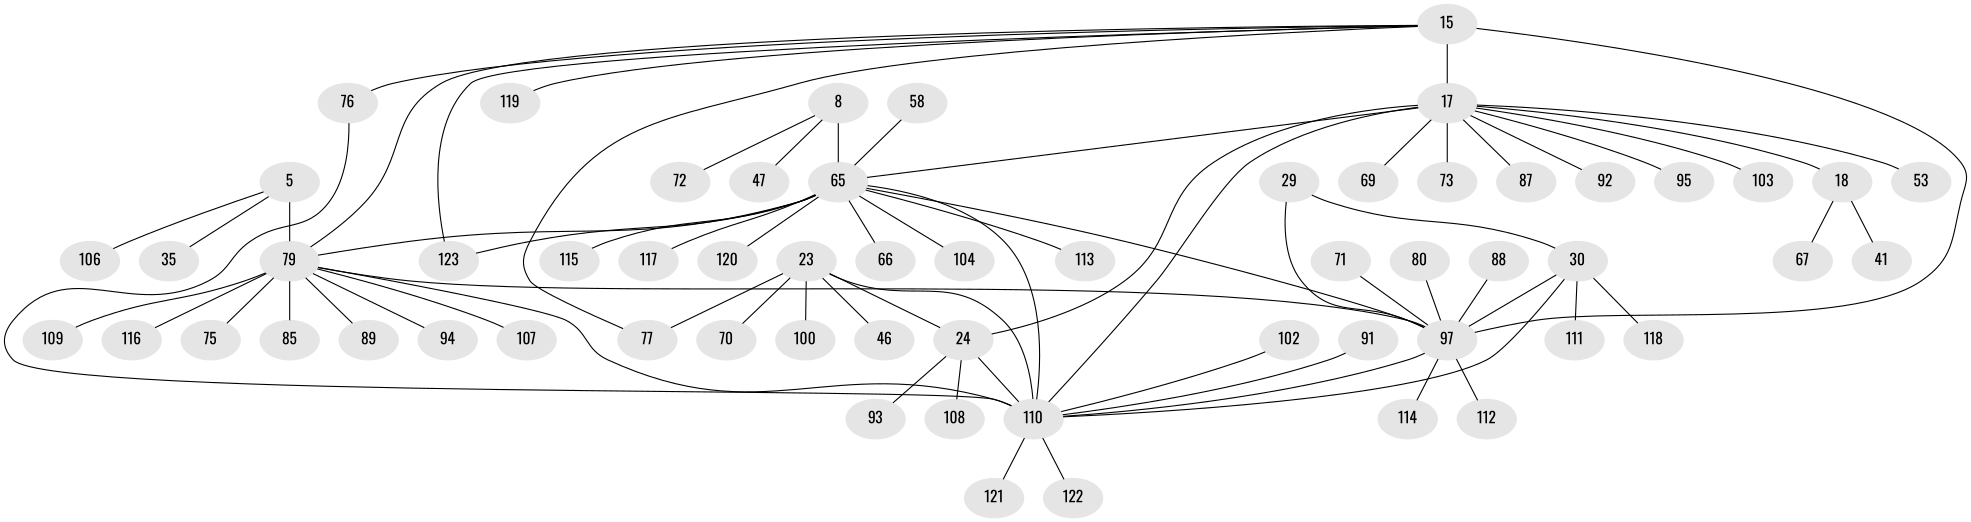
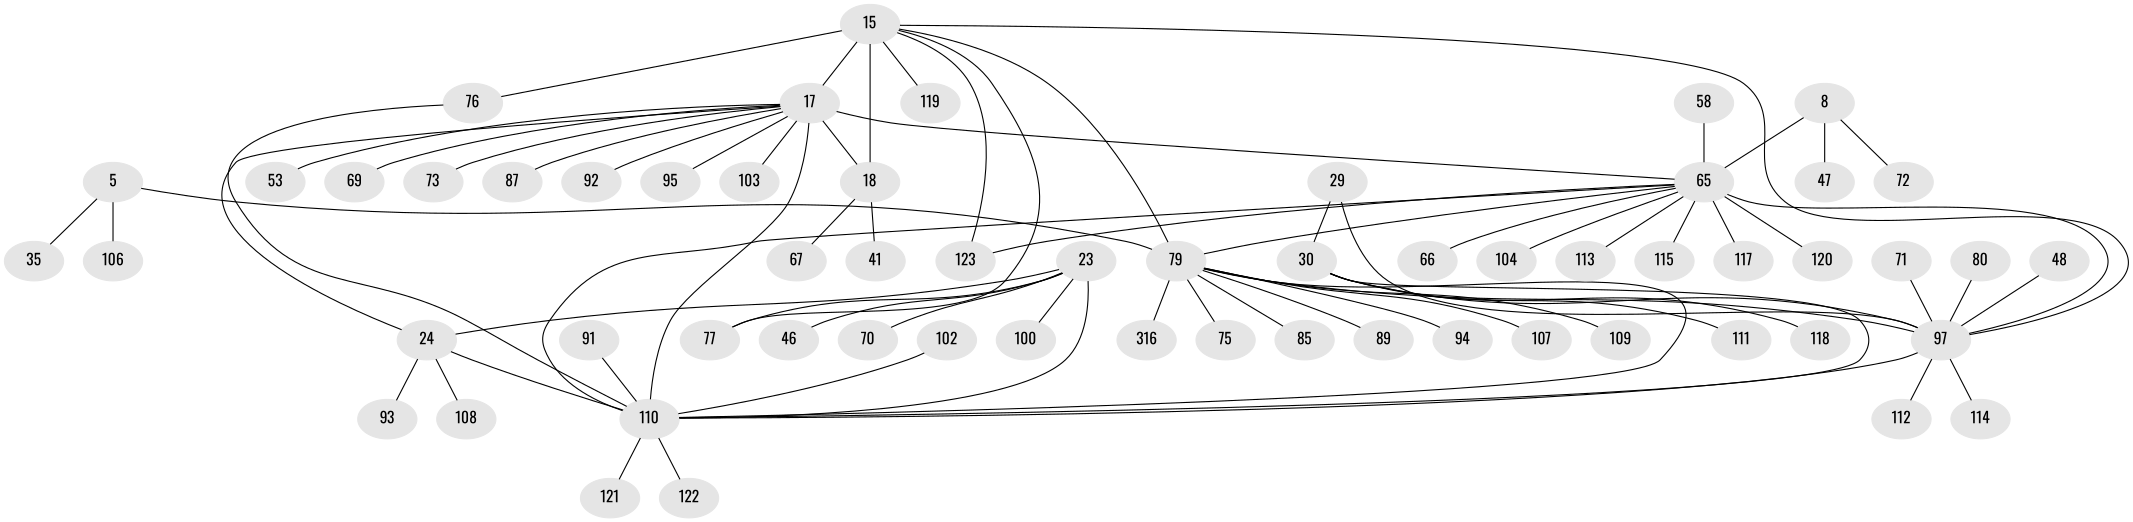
edge "15" -- "18": added
node "88": label "88" -> "48"
node "116": label "116" -> "316"
